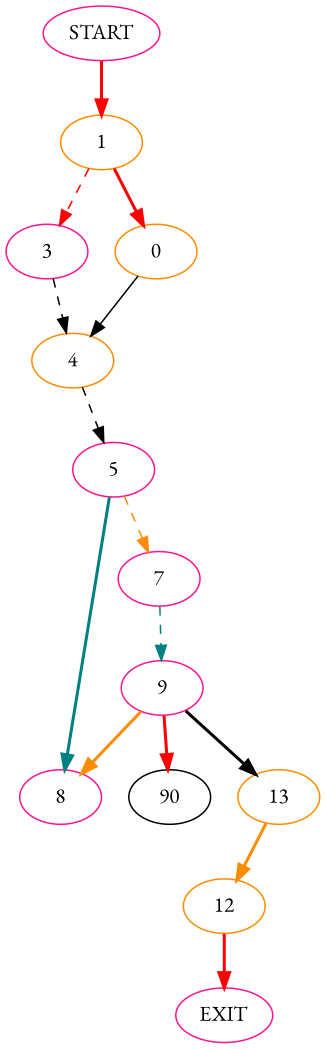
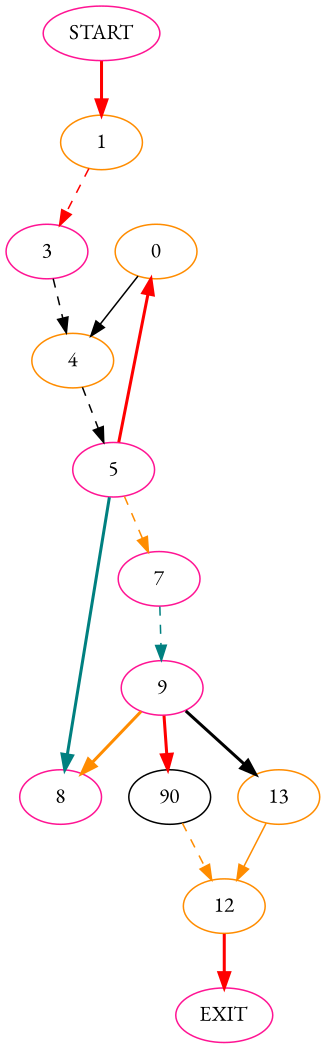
edge "1" -> "0": now "5" -> "0"
edge "90" -> "12": added
edge "13" -> "12": style bold -> solid
